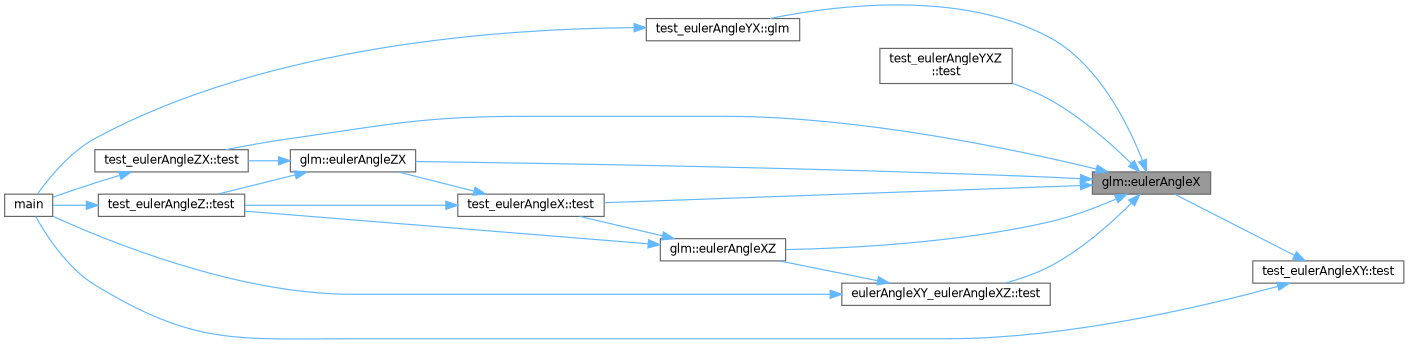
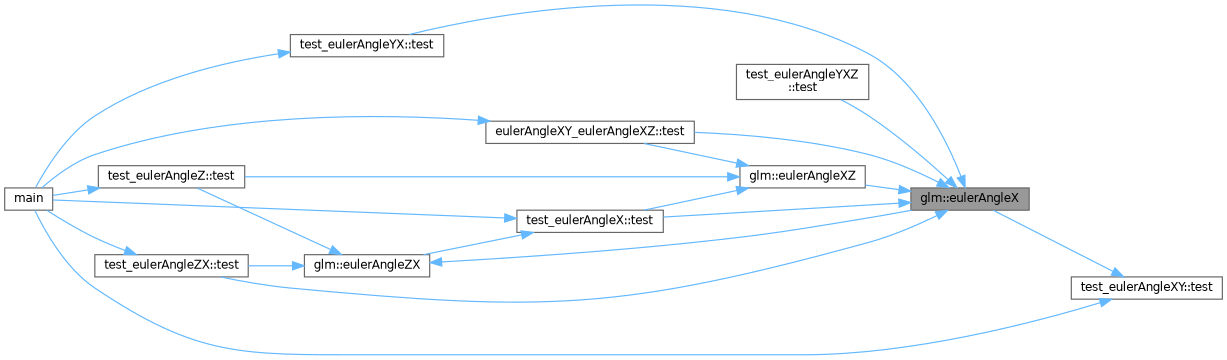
node "test_eulerAngleYX::glm": label "test_eulerAngleYX::glm" -> "test_eulerAngleYX::test"
edge "glm::eulerAngleZX" -> "glm::eulerAngleX": reversed
edge "test_eulerAngleZ::test" -> "test_eulerAngleX::test": now "main" -> "test_eulerAngleX::test"
edge "glm::eulerAngleXZ" -> "eulerAngleXY_eulerAngleXZ::test": reversed
